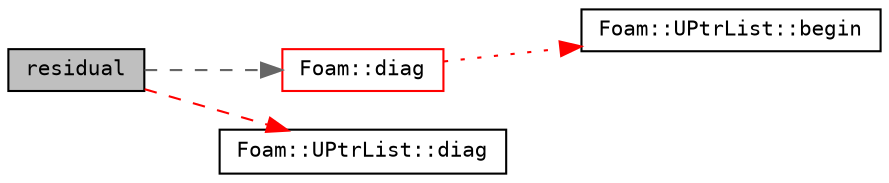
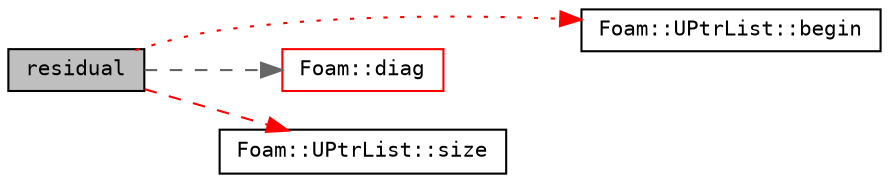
edge "Foam::diag" -> "Foam::UPtrList::begin": now "residual" -> "Foam::UPtrList::begin"
node "Foam::UPtrList::diag": label "Foam::UPtrList::diag" -> "Foam::UPtrList::size"
